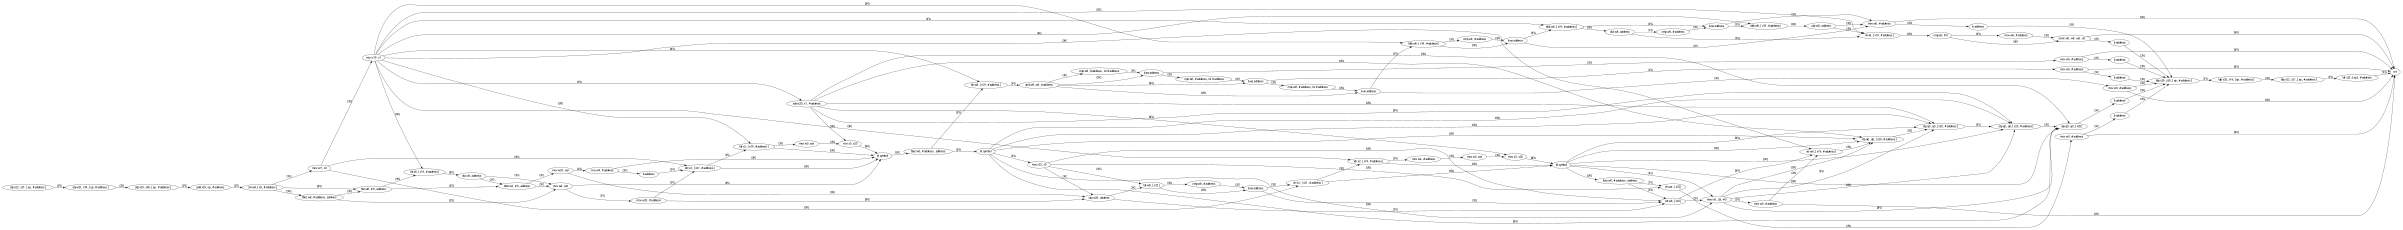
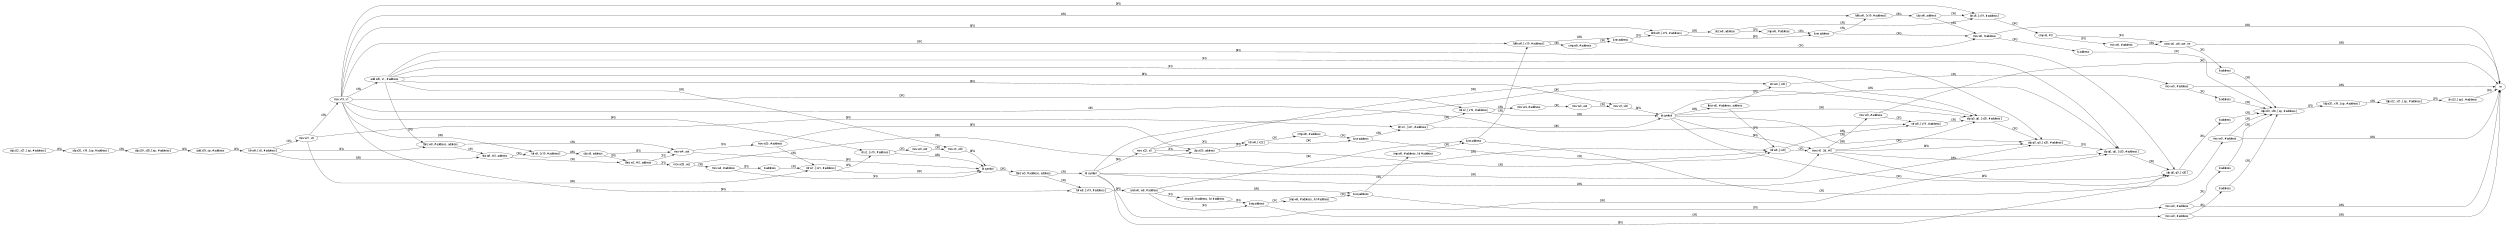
edge "add x20 , x1 , # address" -> "tbnz w8 , # address , address": added, label "CFG"
